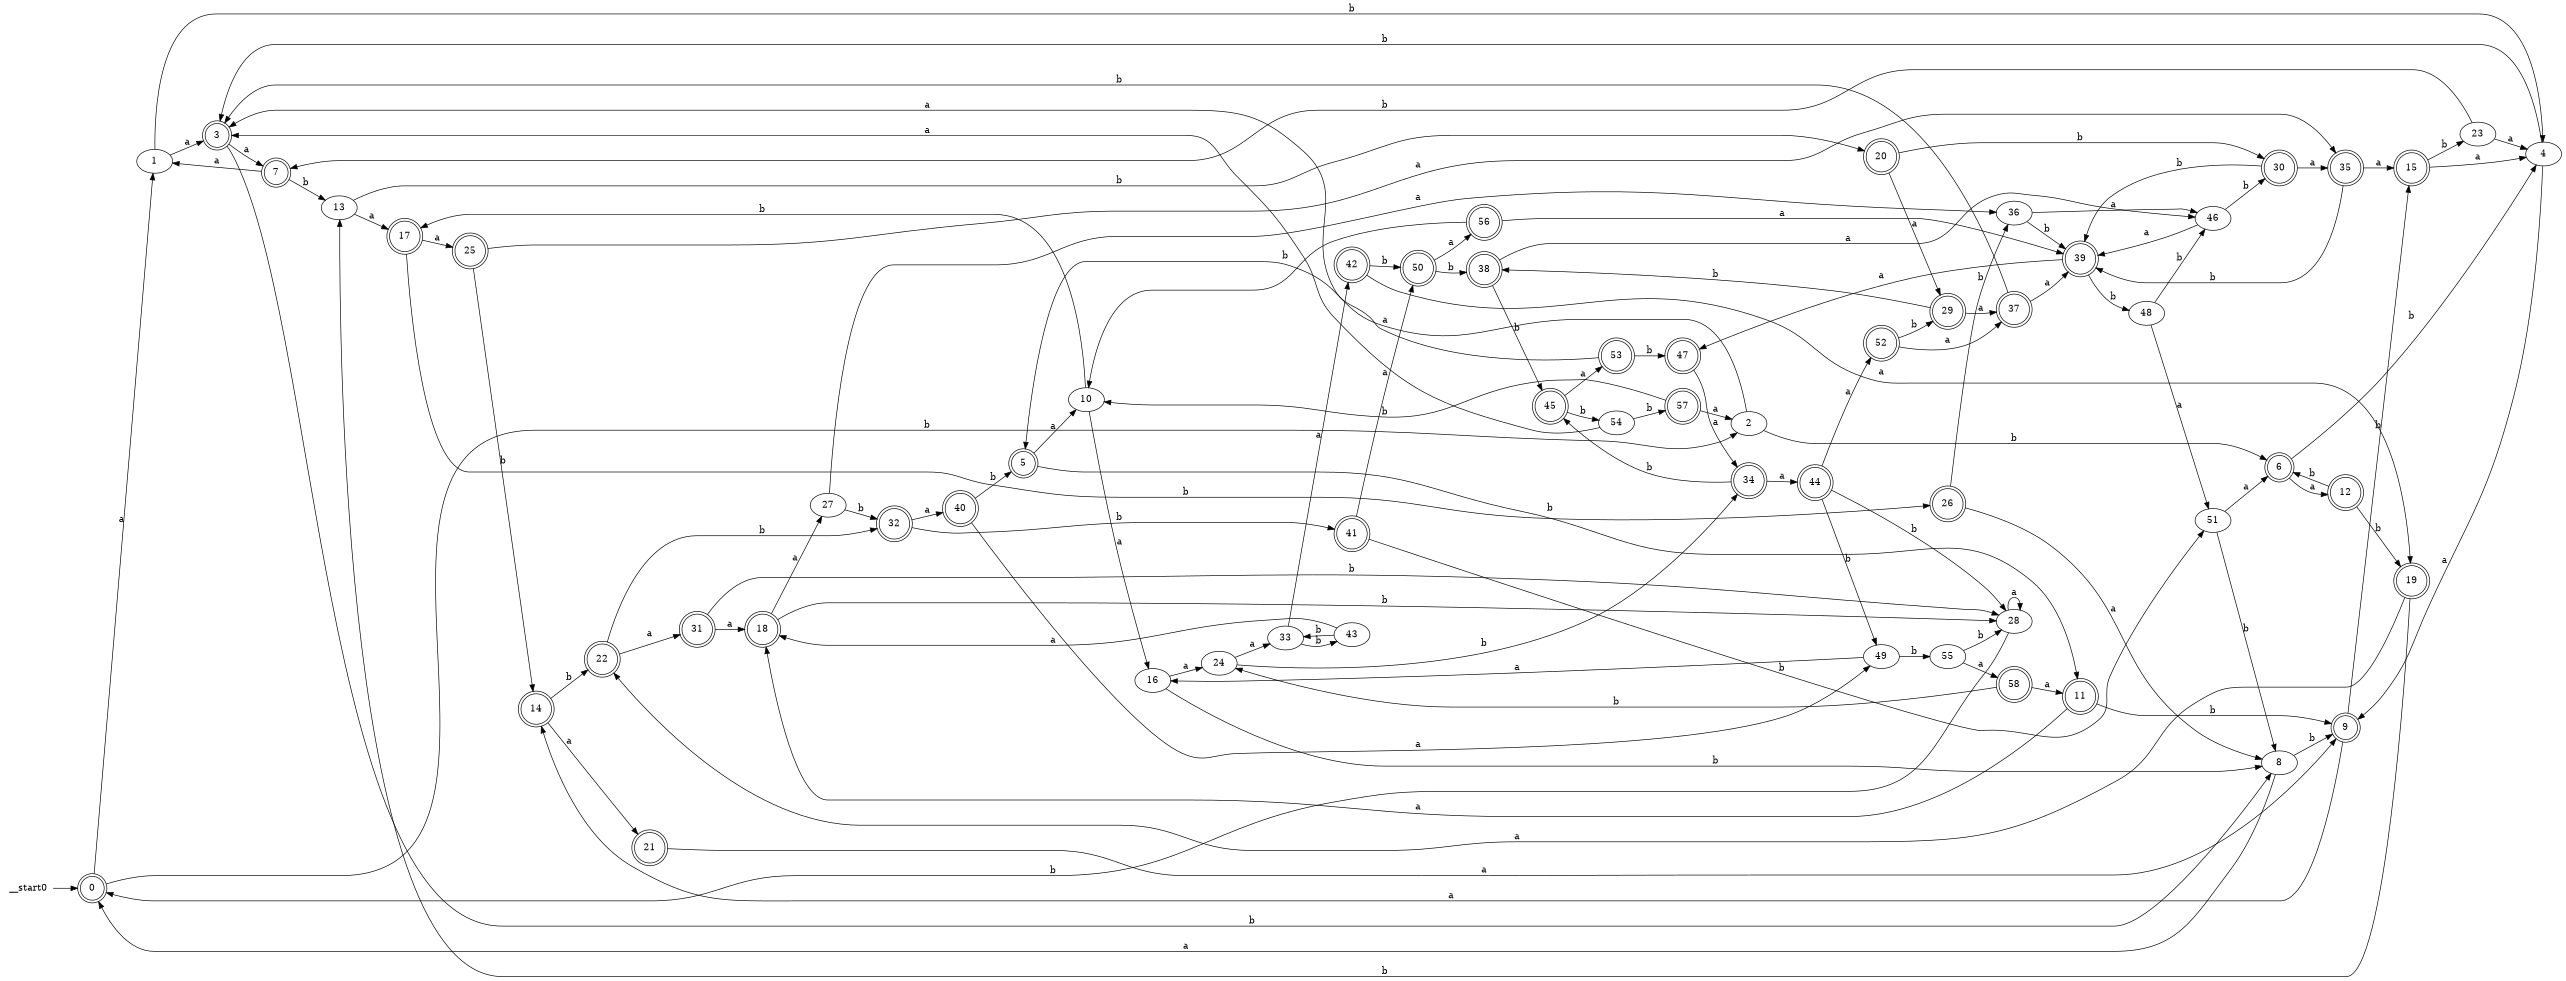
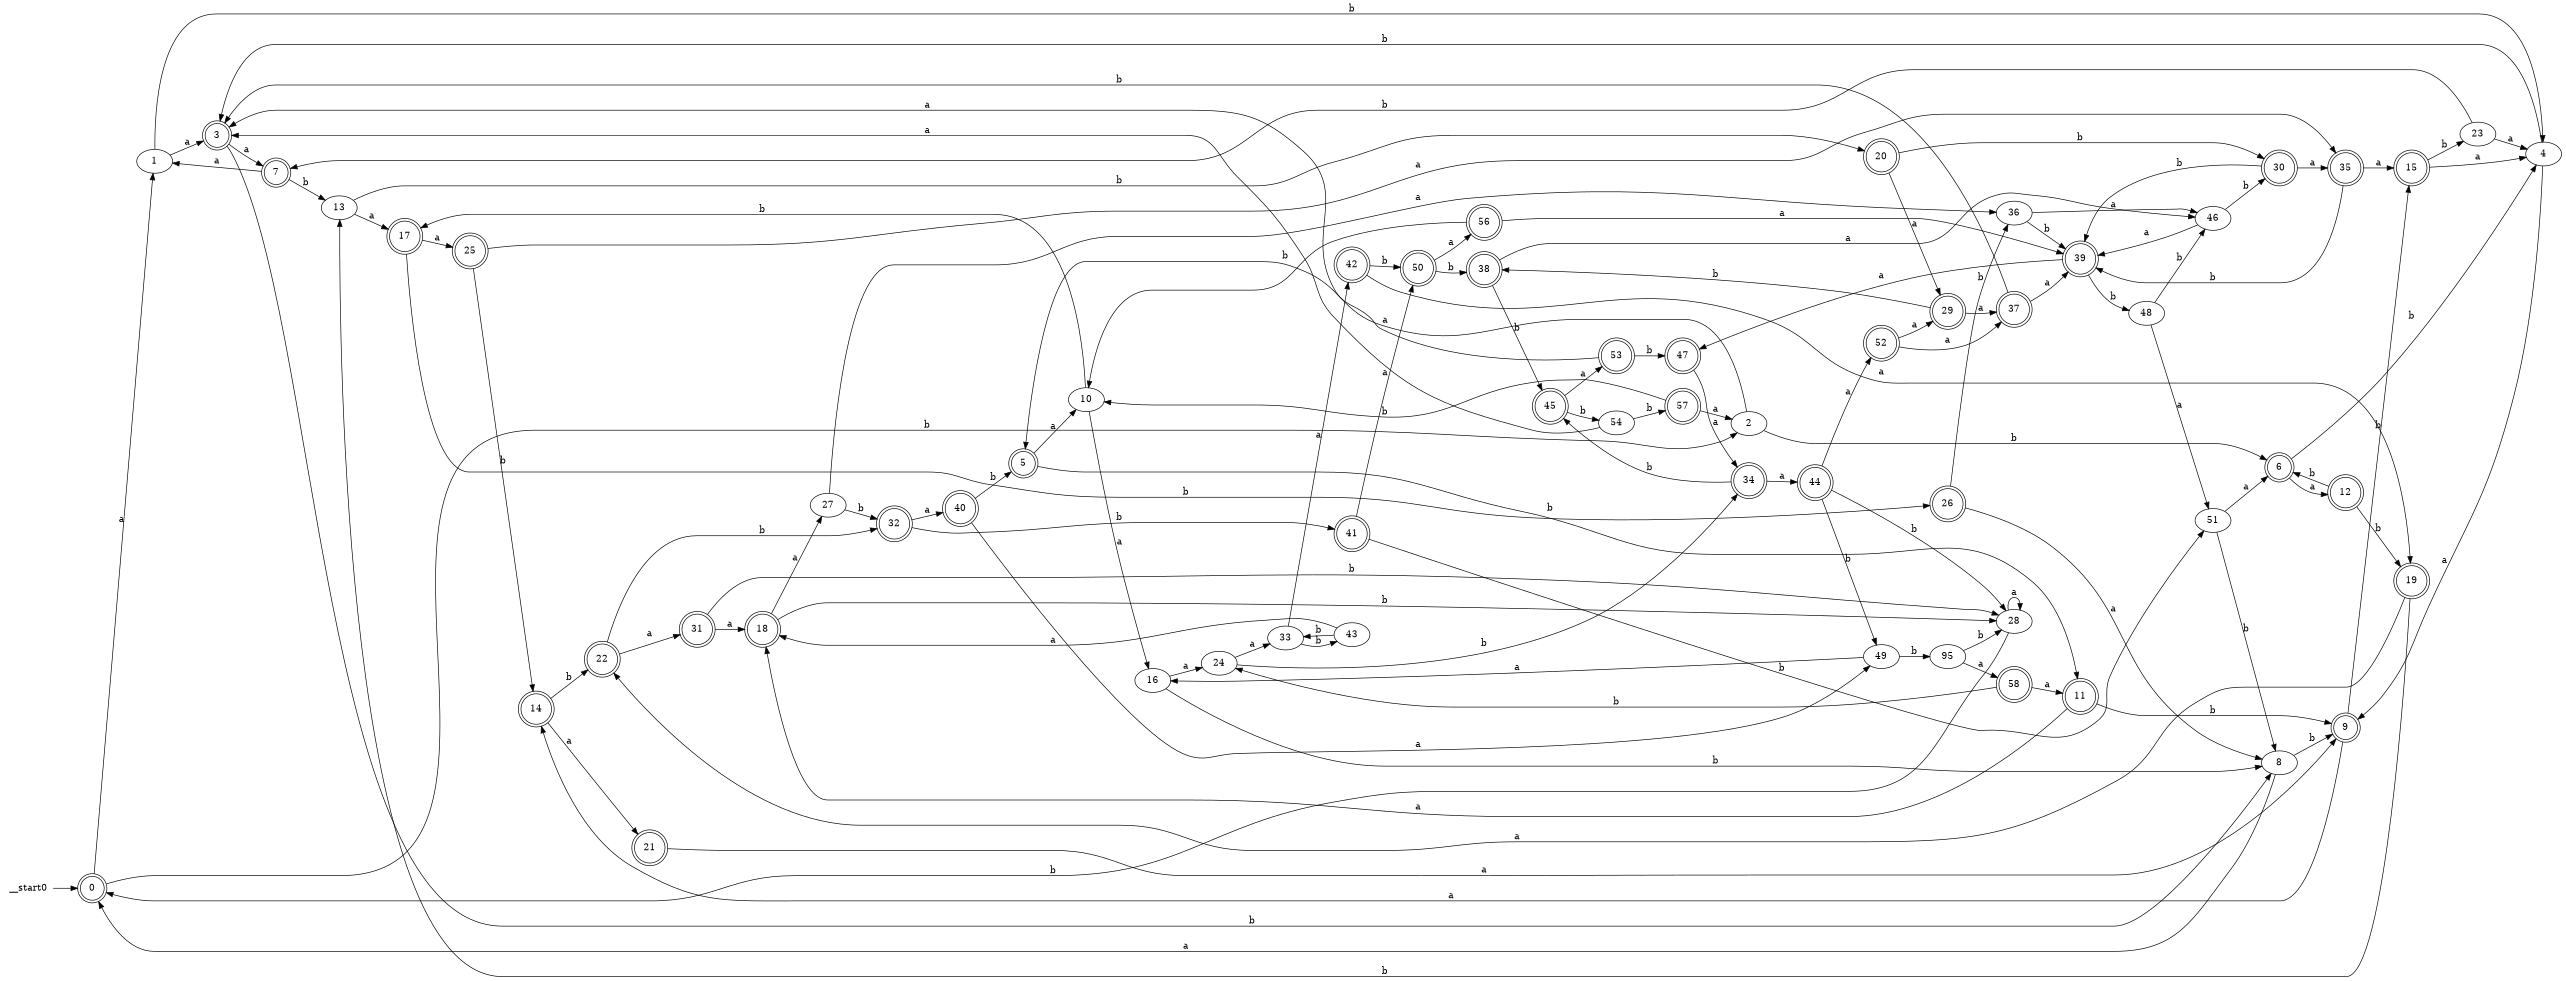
edge "52" -> "29": label "b" -> "a"
node "55": label "55" -> "95"
